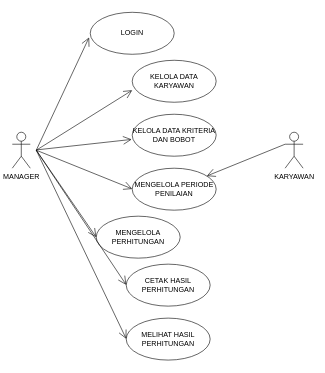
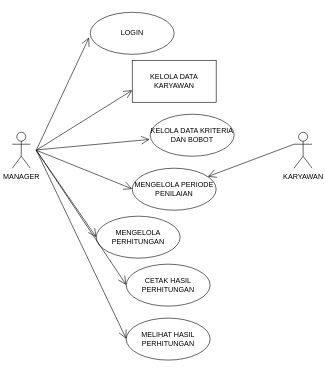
node "KELOLA DATA KARYAWAN": shape ellipse -> rectangle
node "KELOLA DATA KRITERIA DAN BOBOT": moved (174, 135) -> (192, 135)
node "KARYAWAN": moved (294, 150) -> (303, 150)
